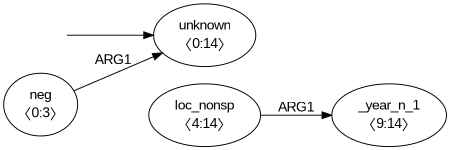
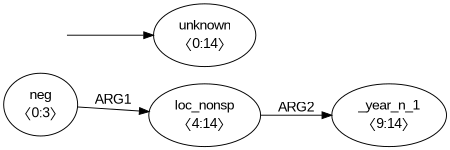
edge "neg" -> "unknown": now "neg" -> "loc_nonsp"
edge "loc_nonsp" -> "_year_n_1": label "ARG1" -> "ARG2"
